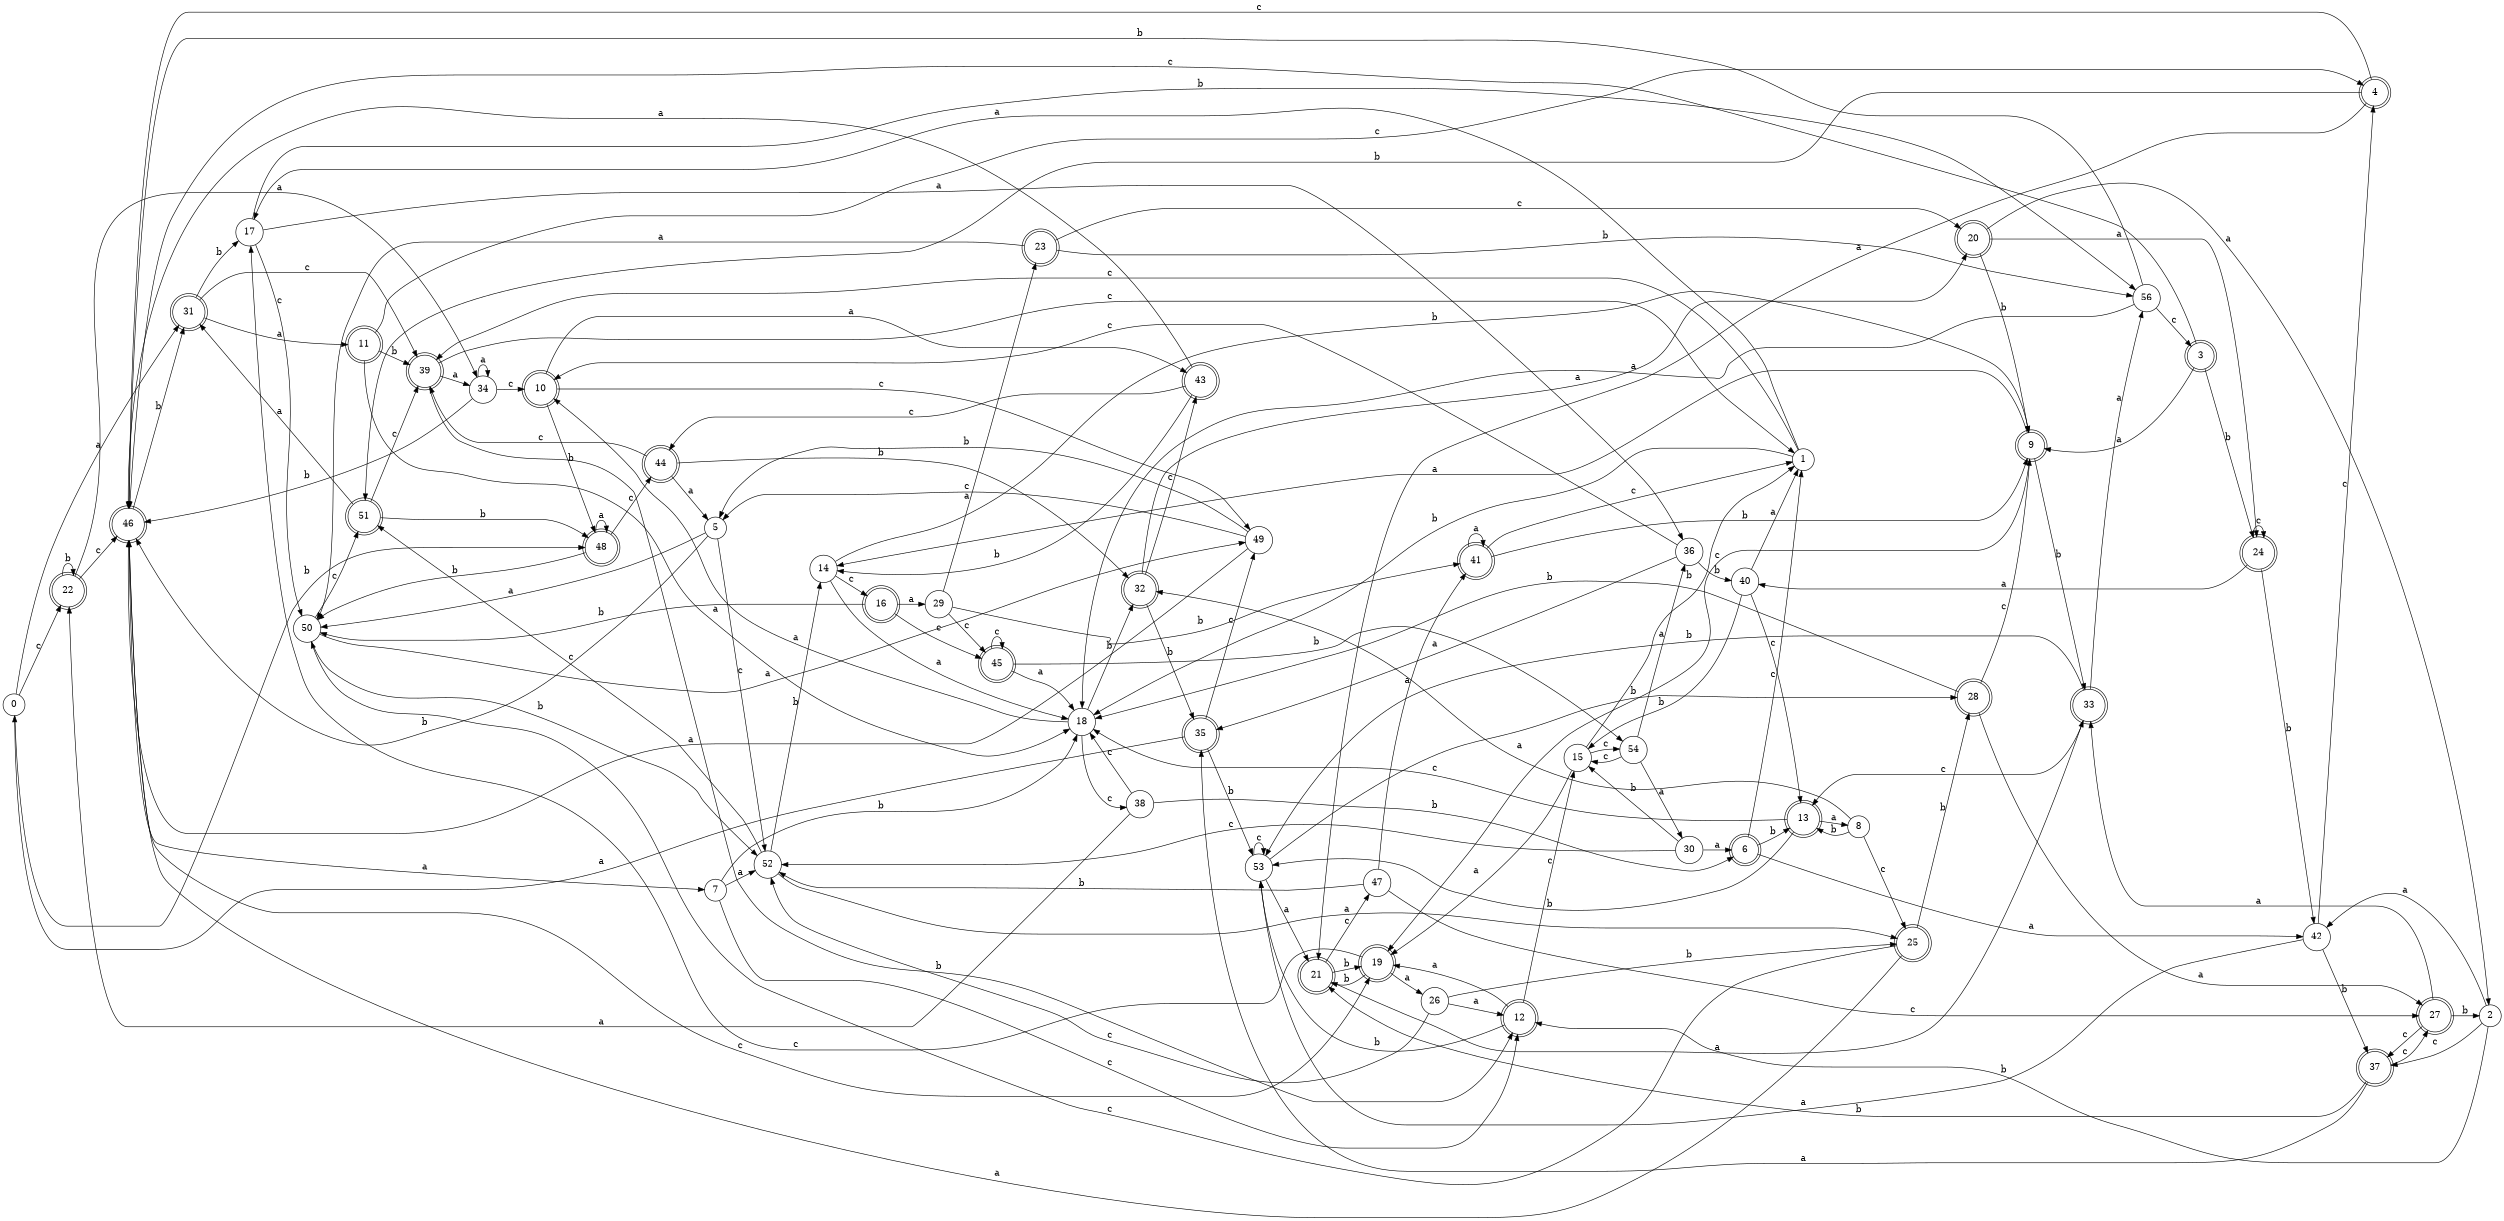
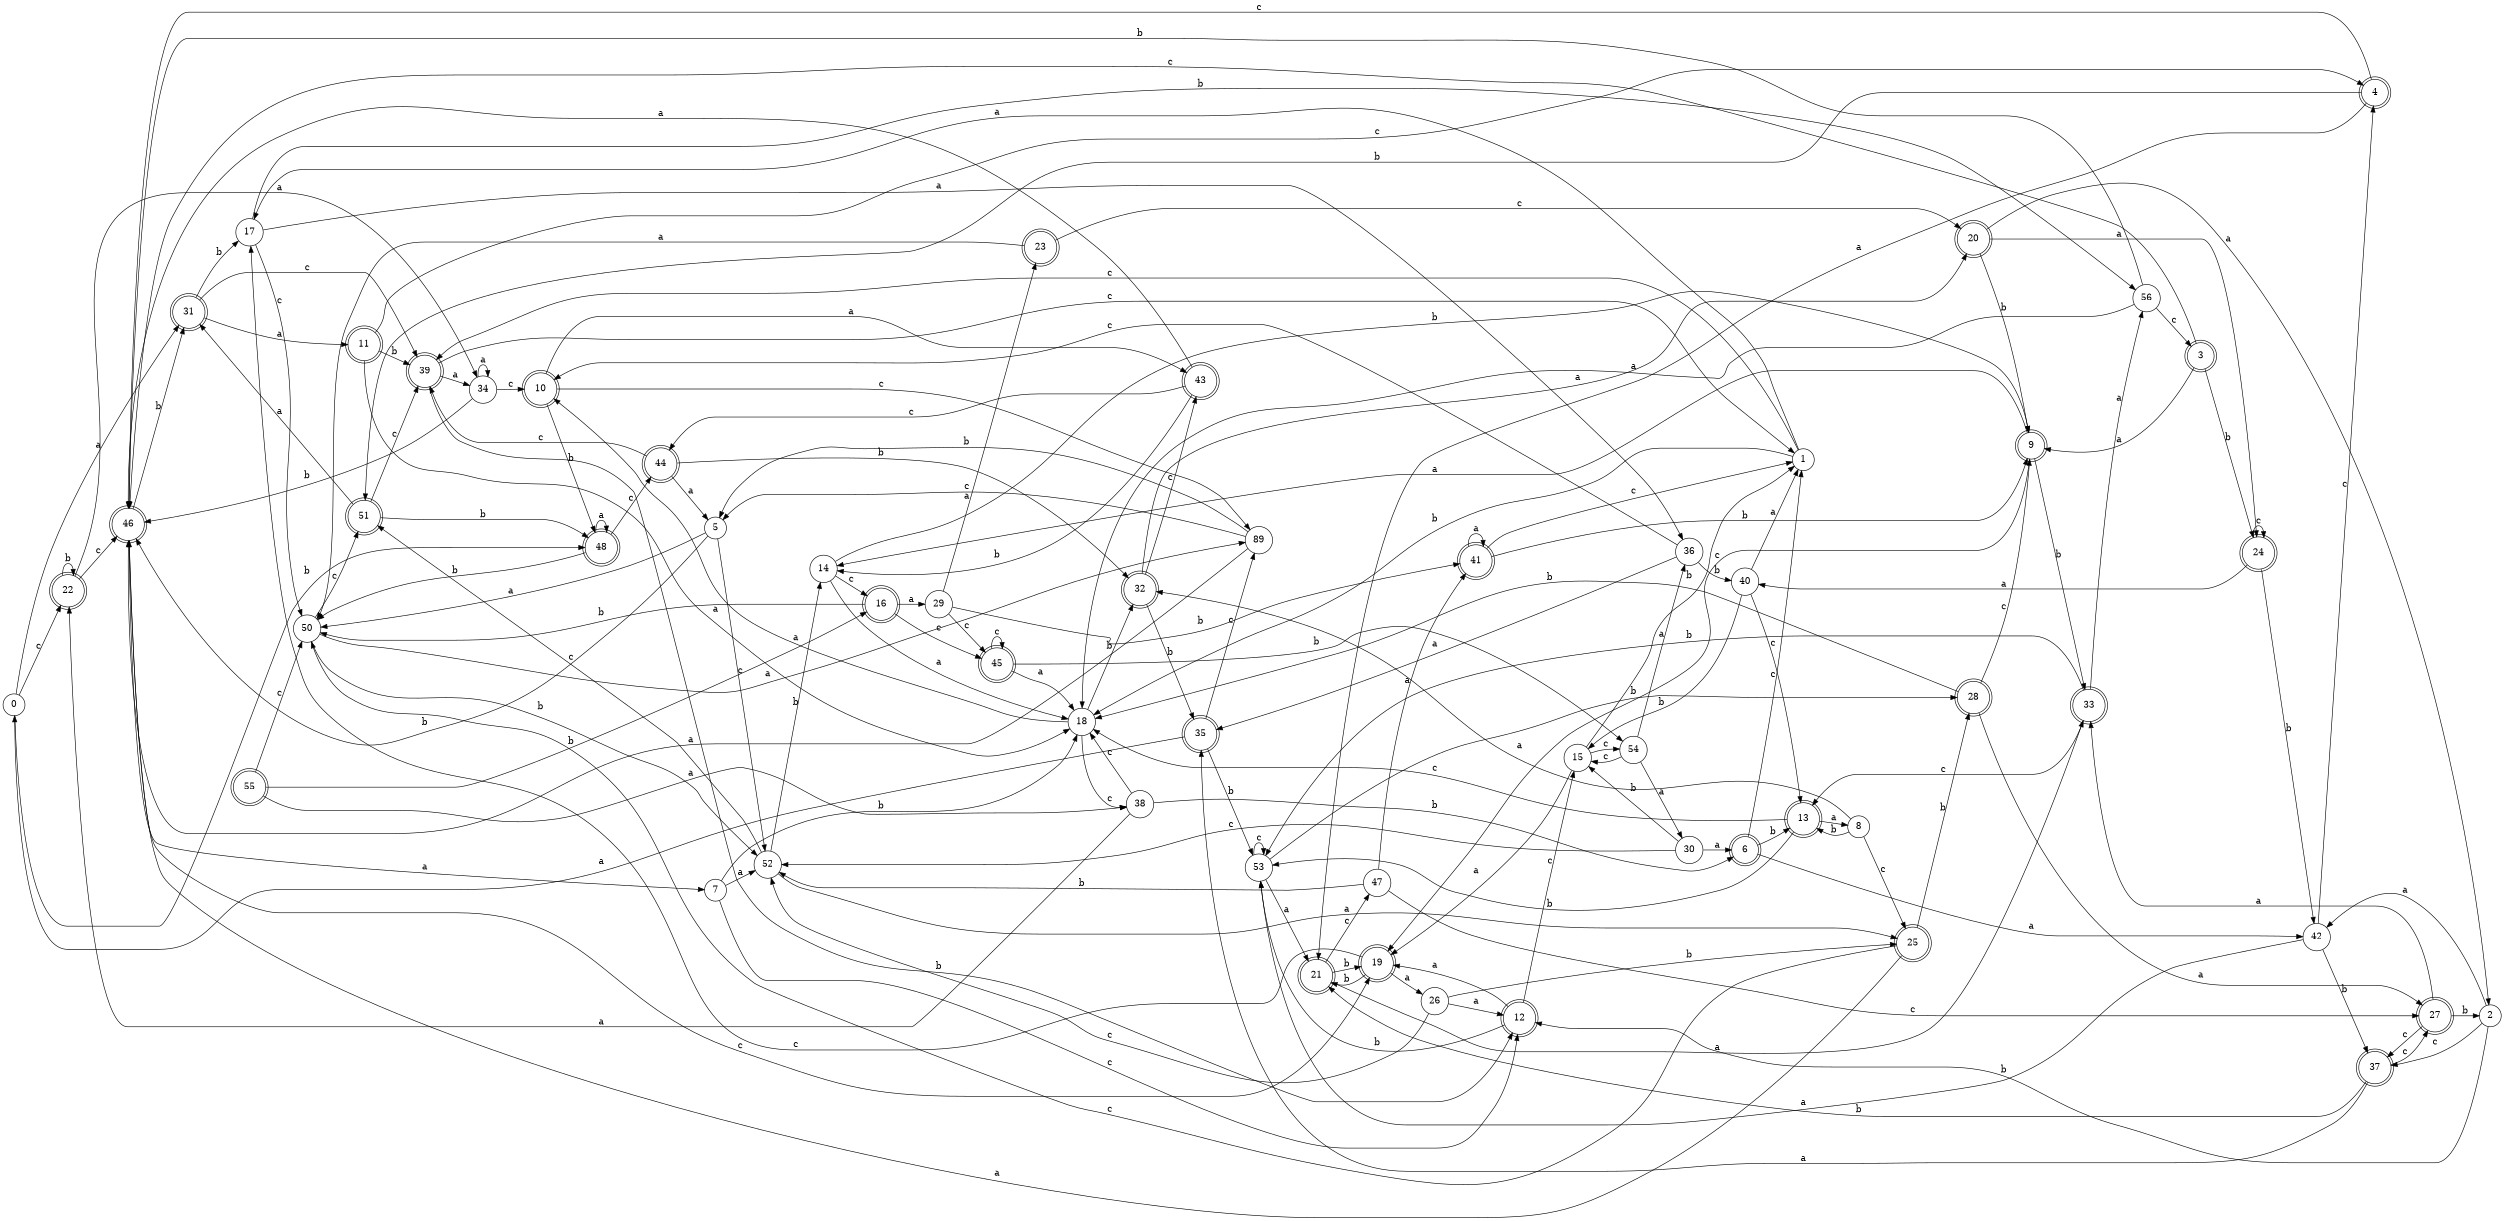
edge "23" -> "56": removed, label "b"
node "49": label "49" -> "89"
node "55": added
